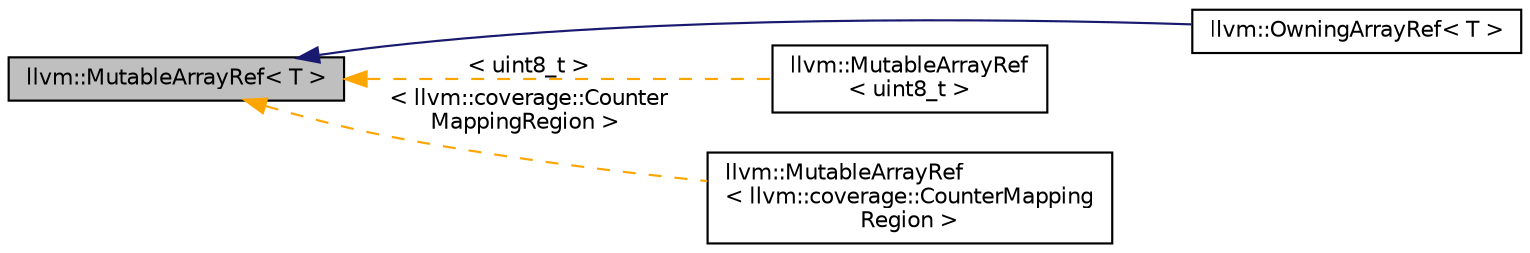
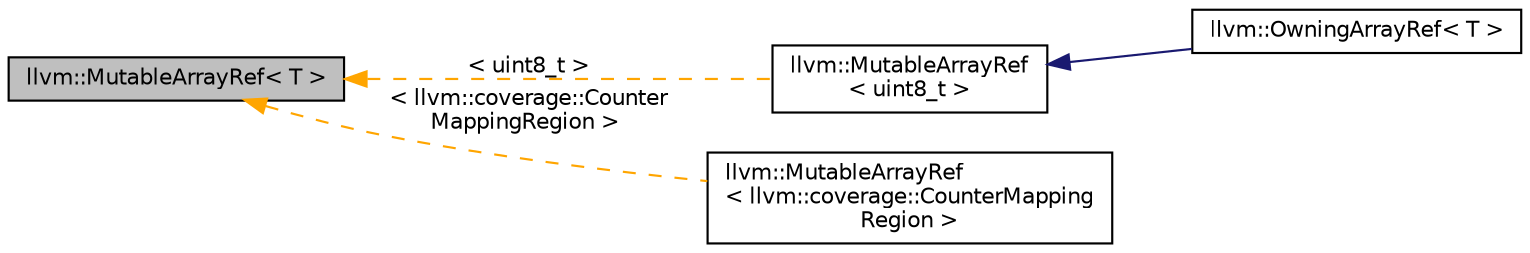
edge "llvm::OwningArrayRef< T >" -> "llvm::MutableArrayRef< T >": now "llvm::OwningArrayRef< T >" -> "llvm::MutableArrayRef < uint8_t >"
